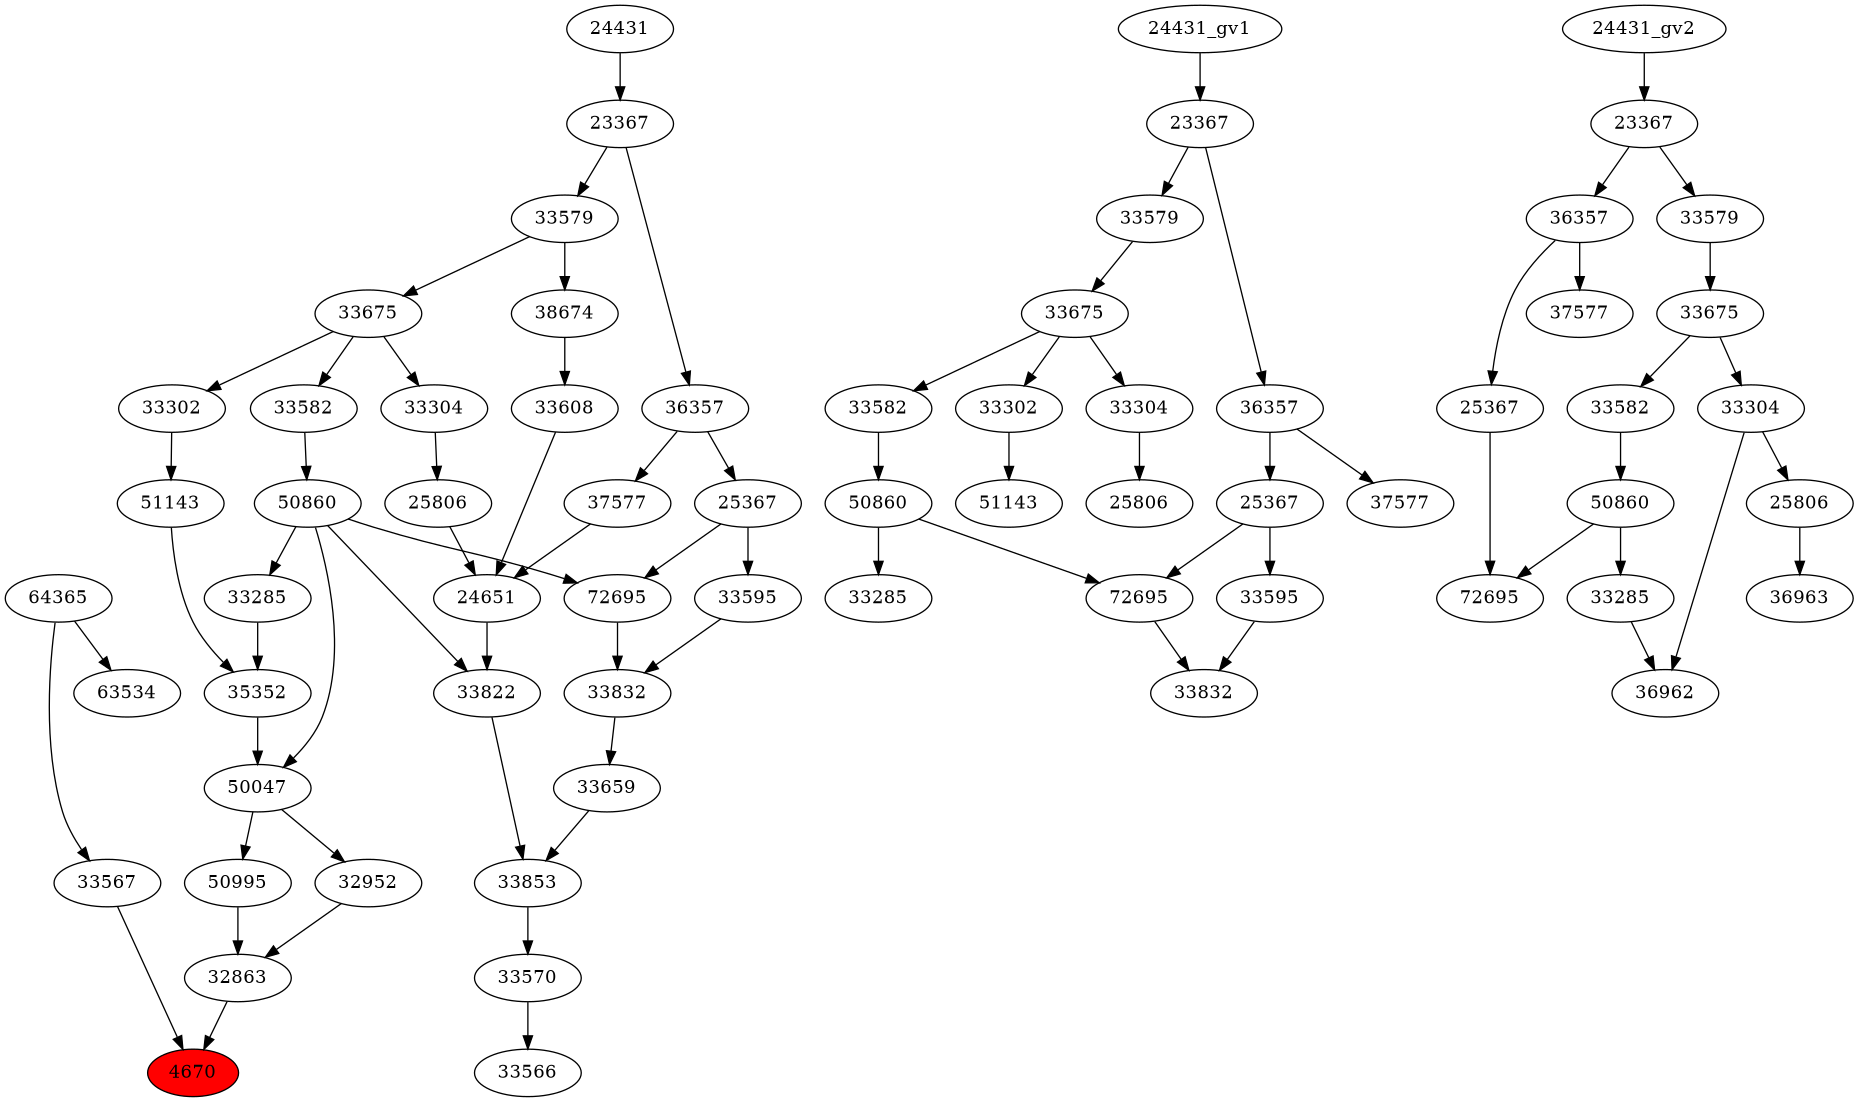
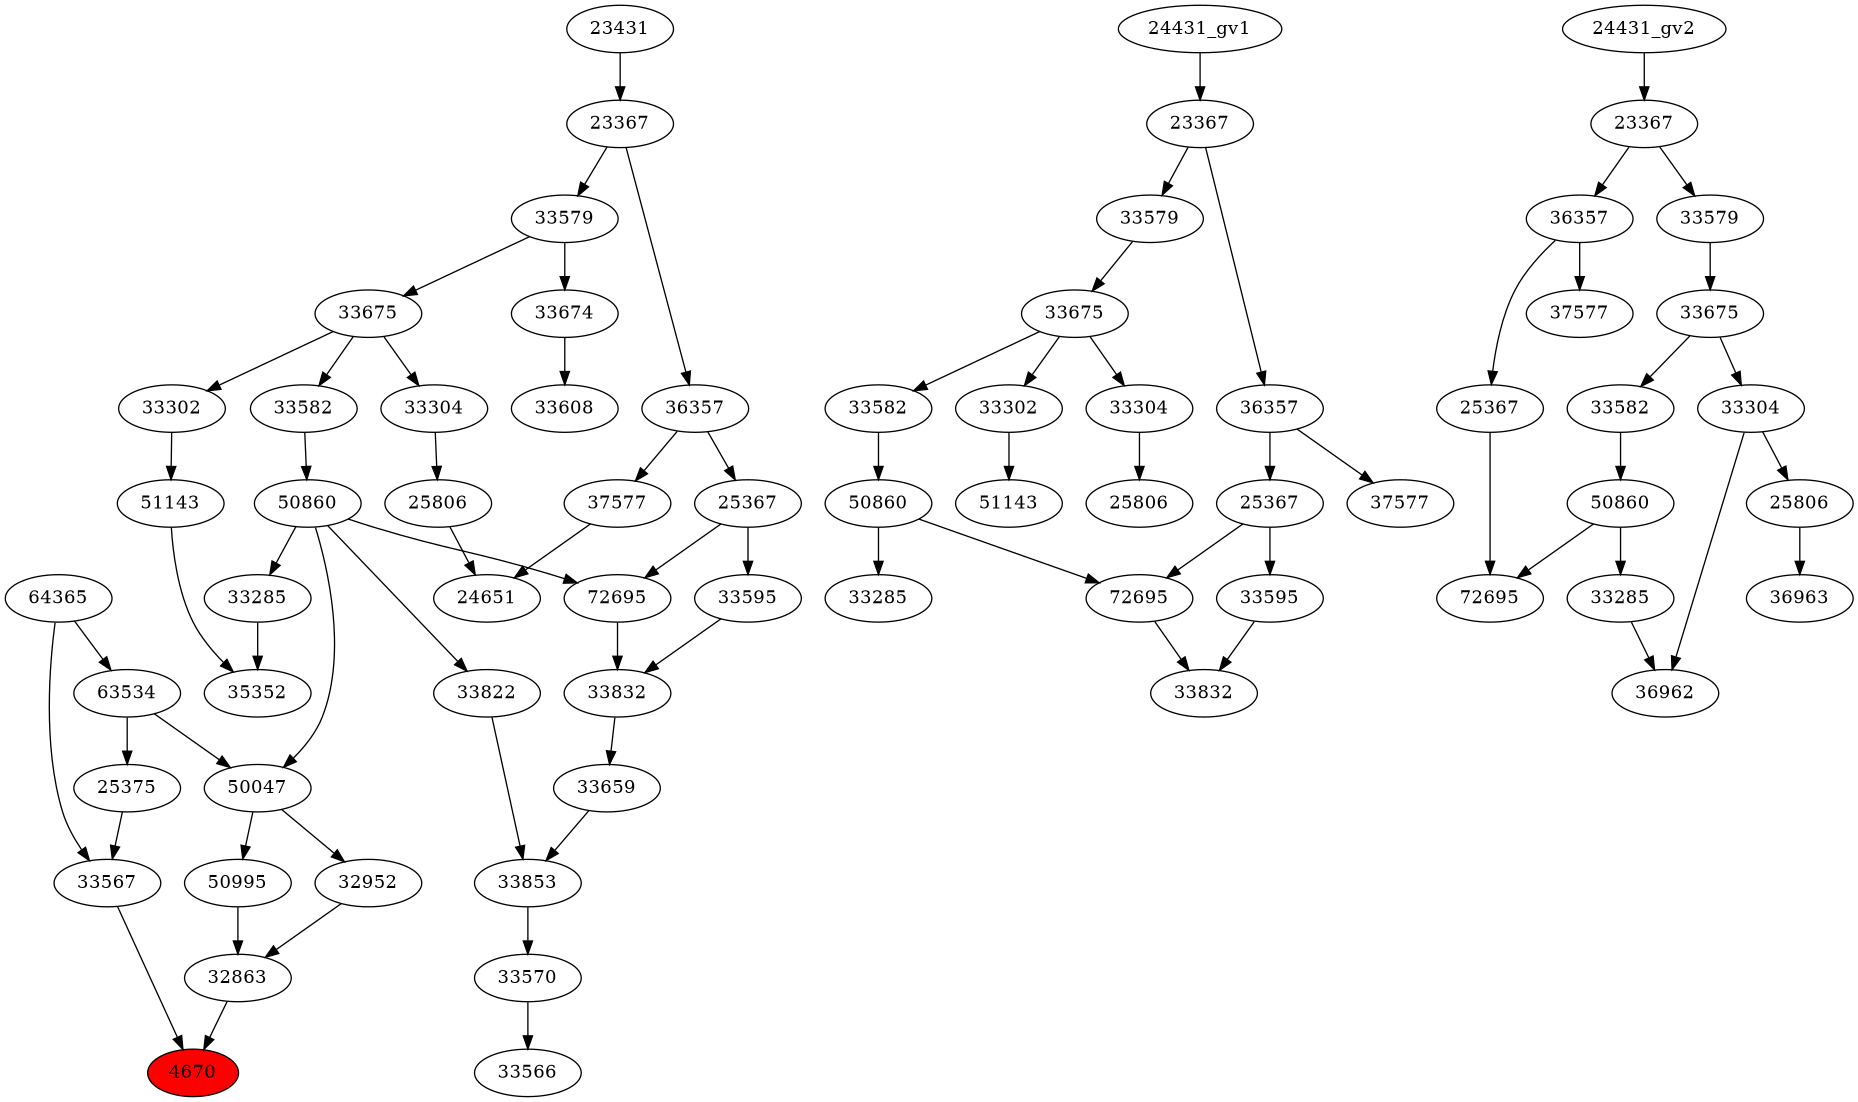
node "24431": label "24431" -> "23431"
node "38674": label "38674" -> "33674"
edge "33608" -> "24651": removed
edge "24651" -> "33822": removed
edge "35352" -> "50047": now "63534" -> "50047"
node "25375": added
